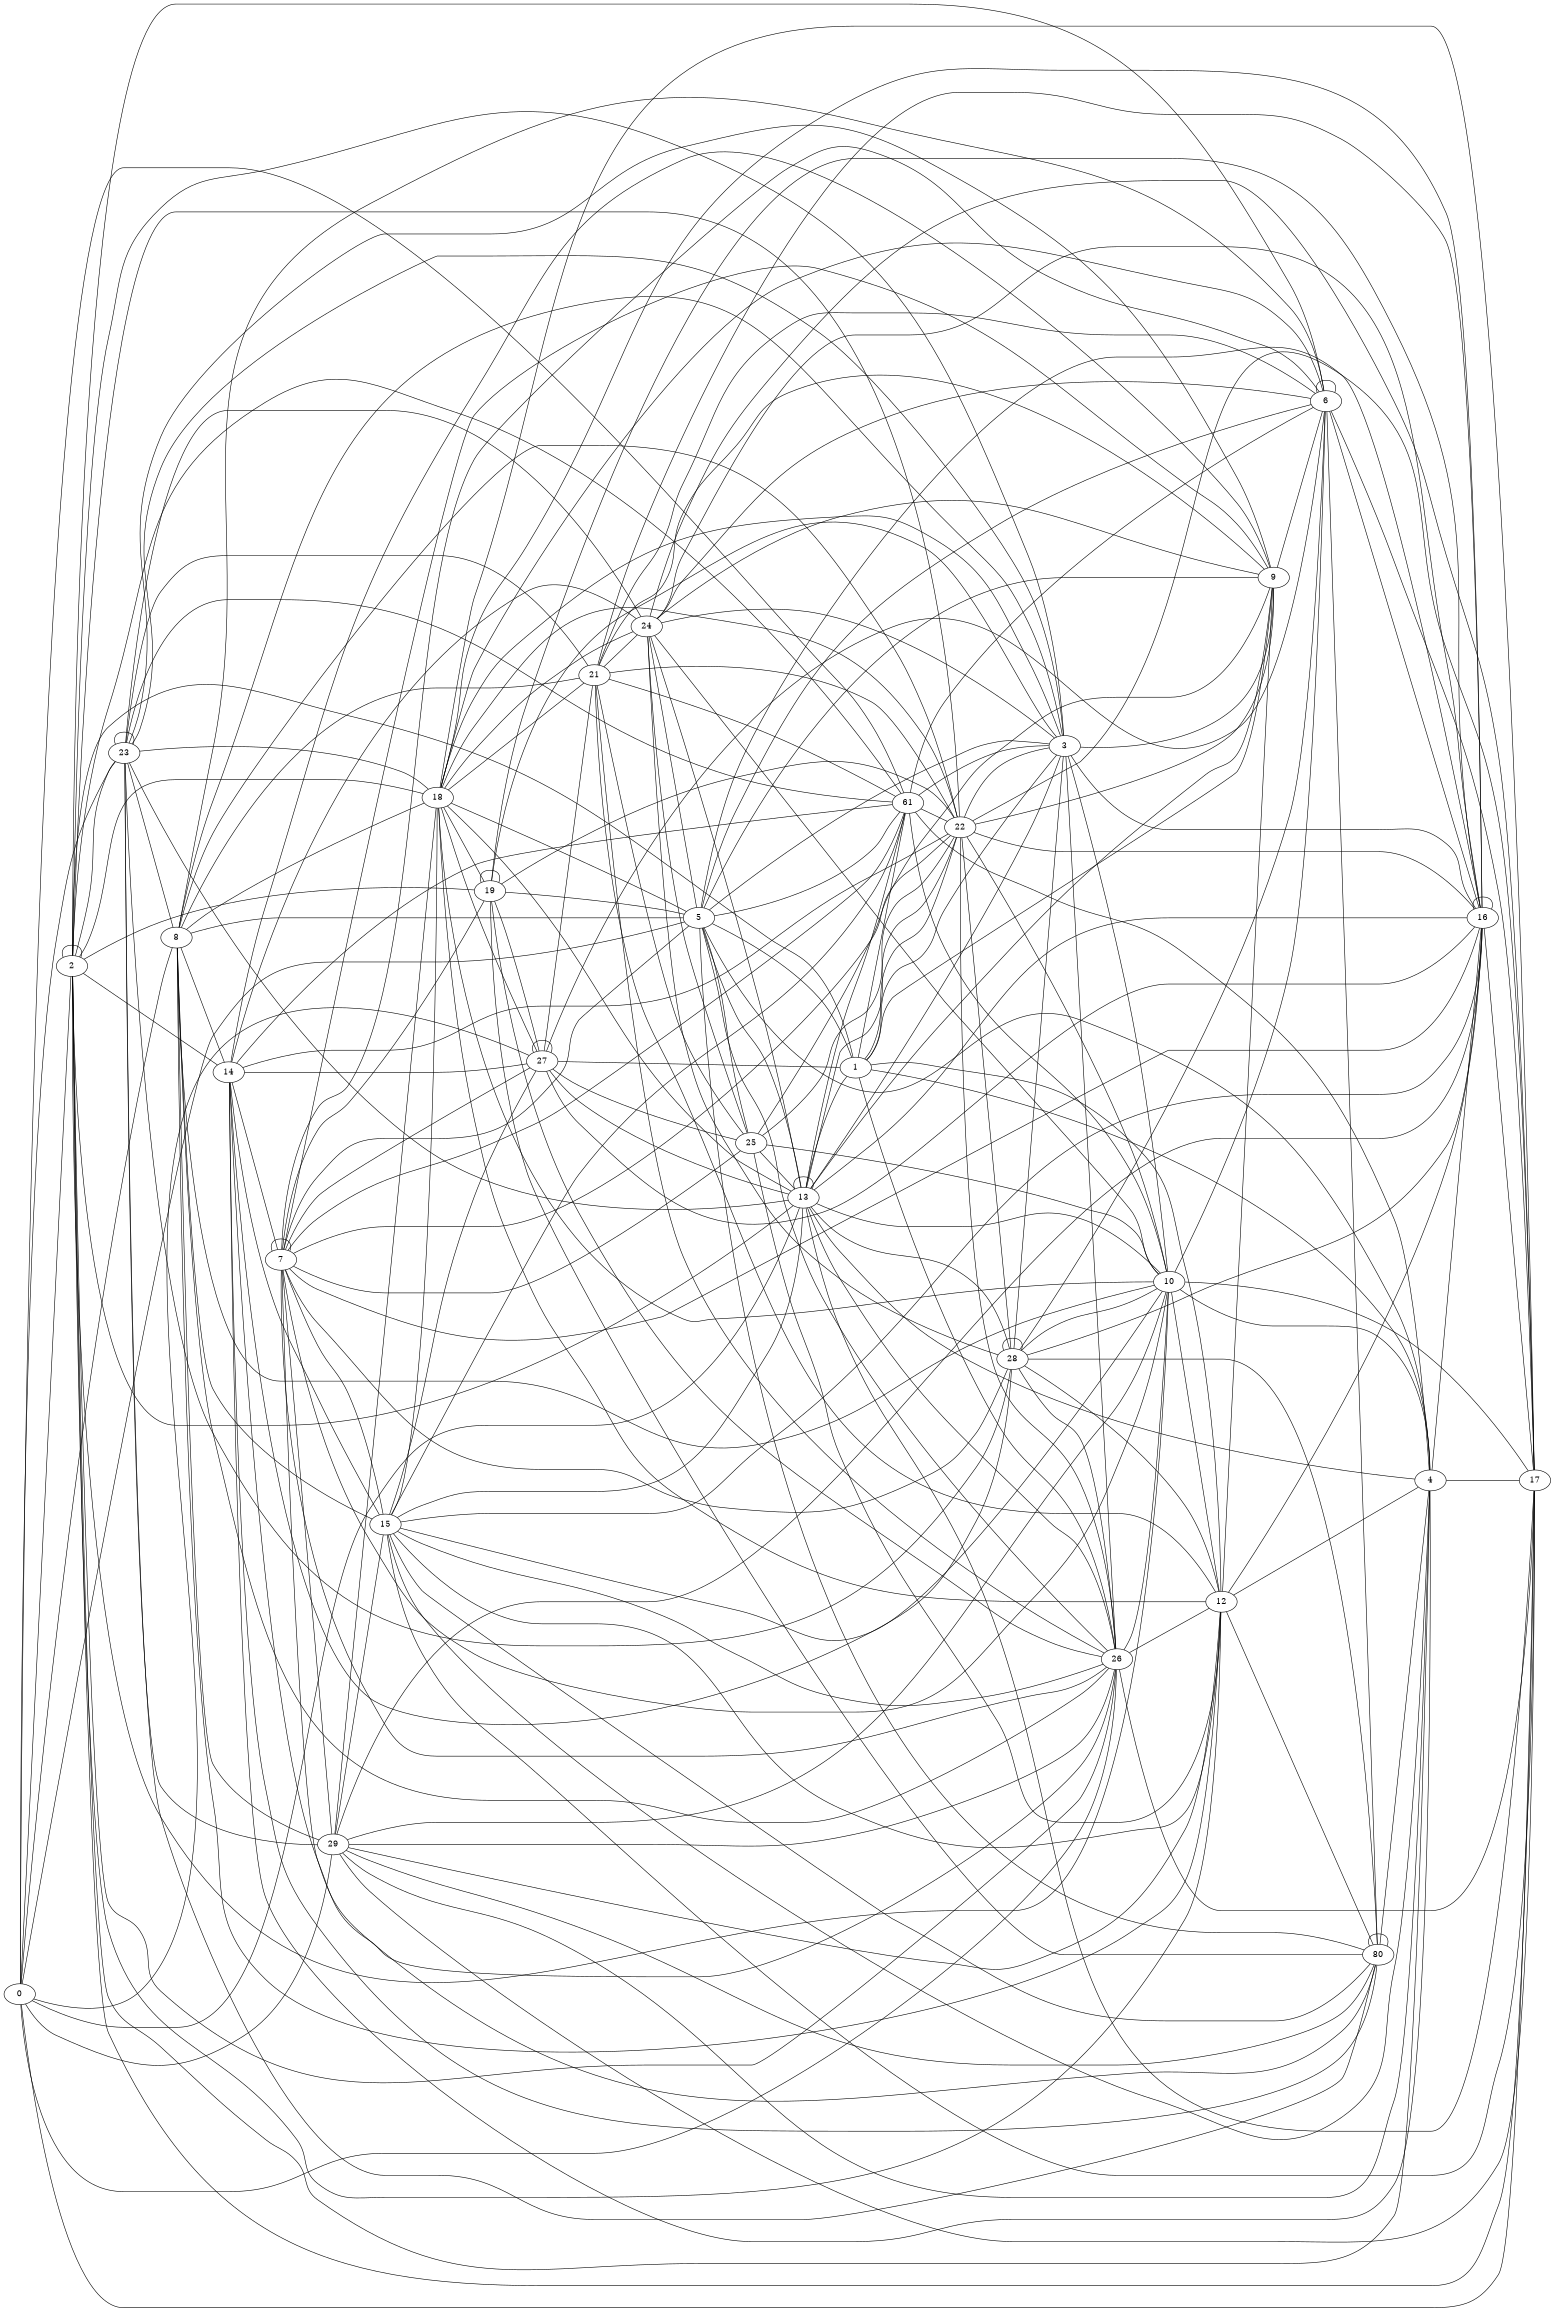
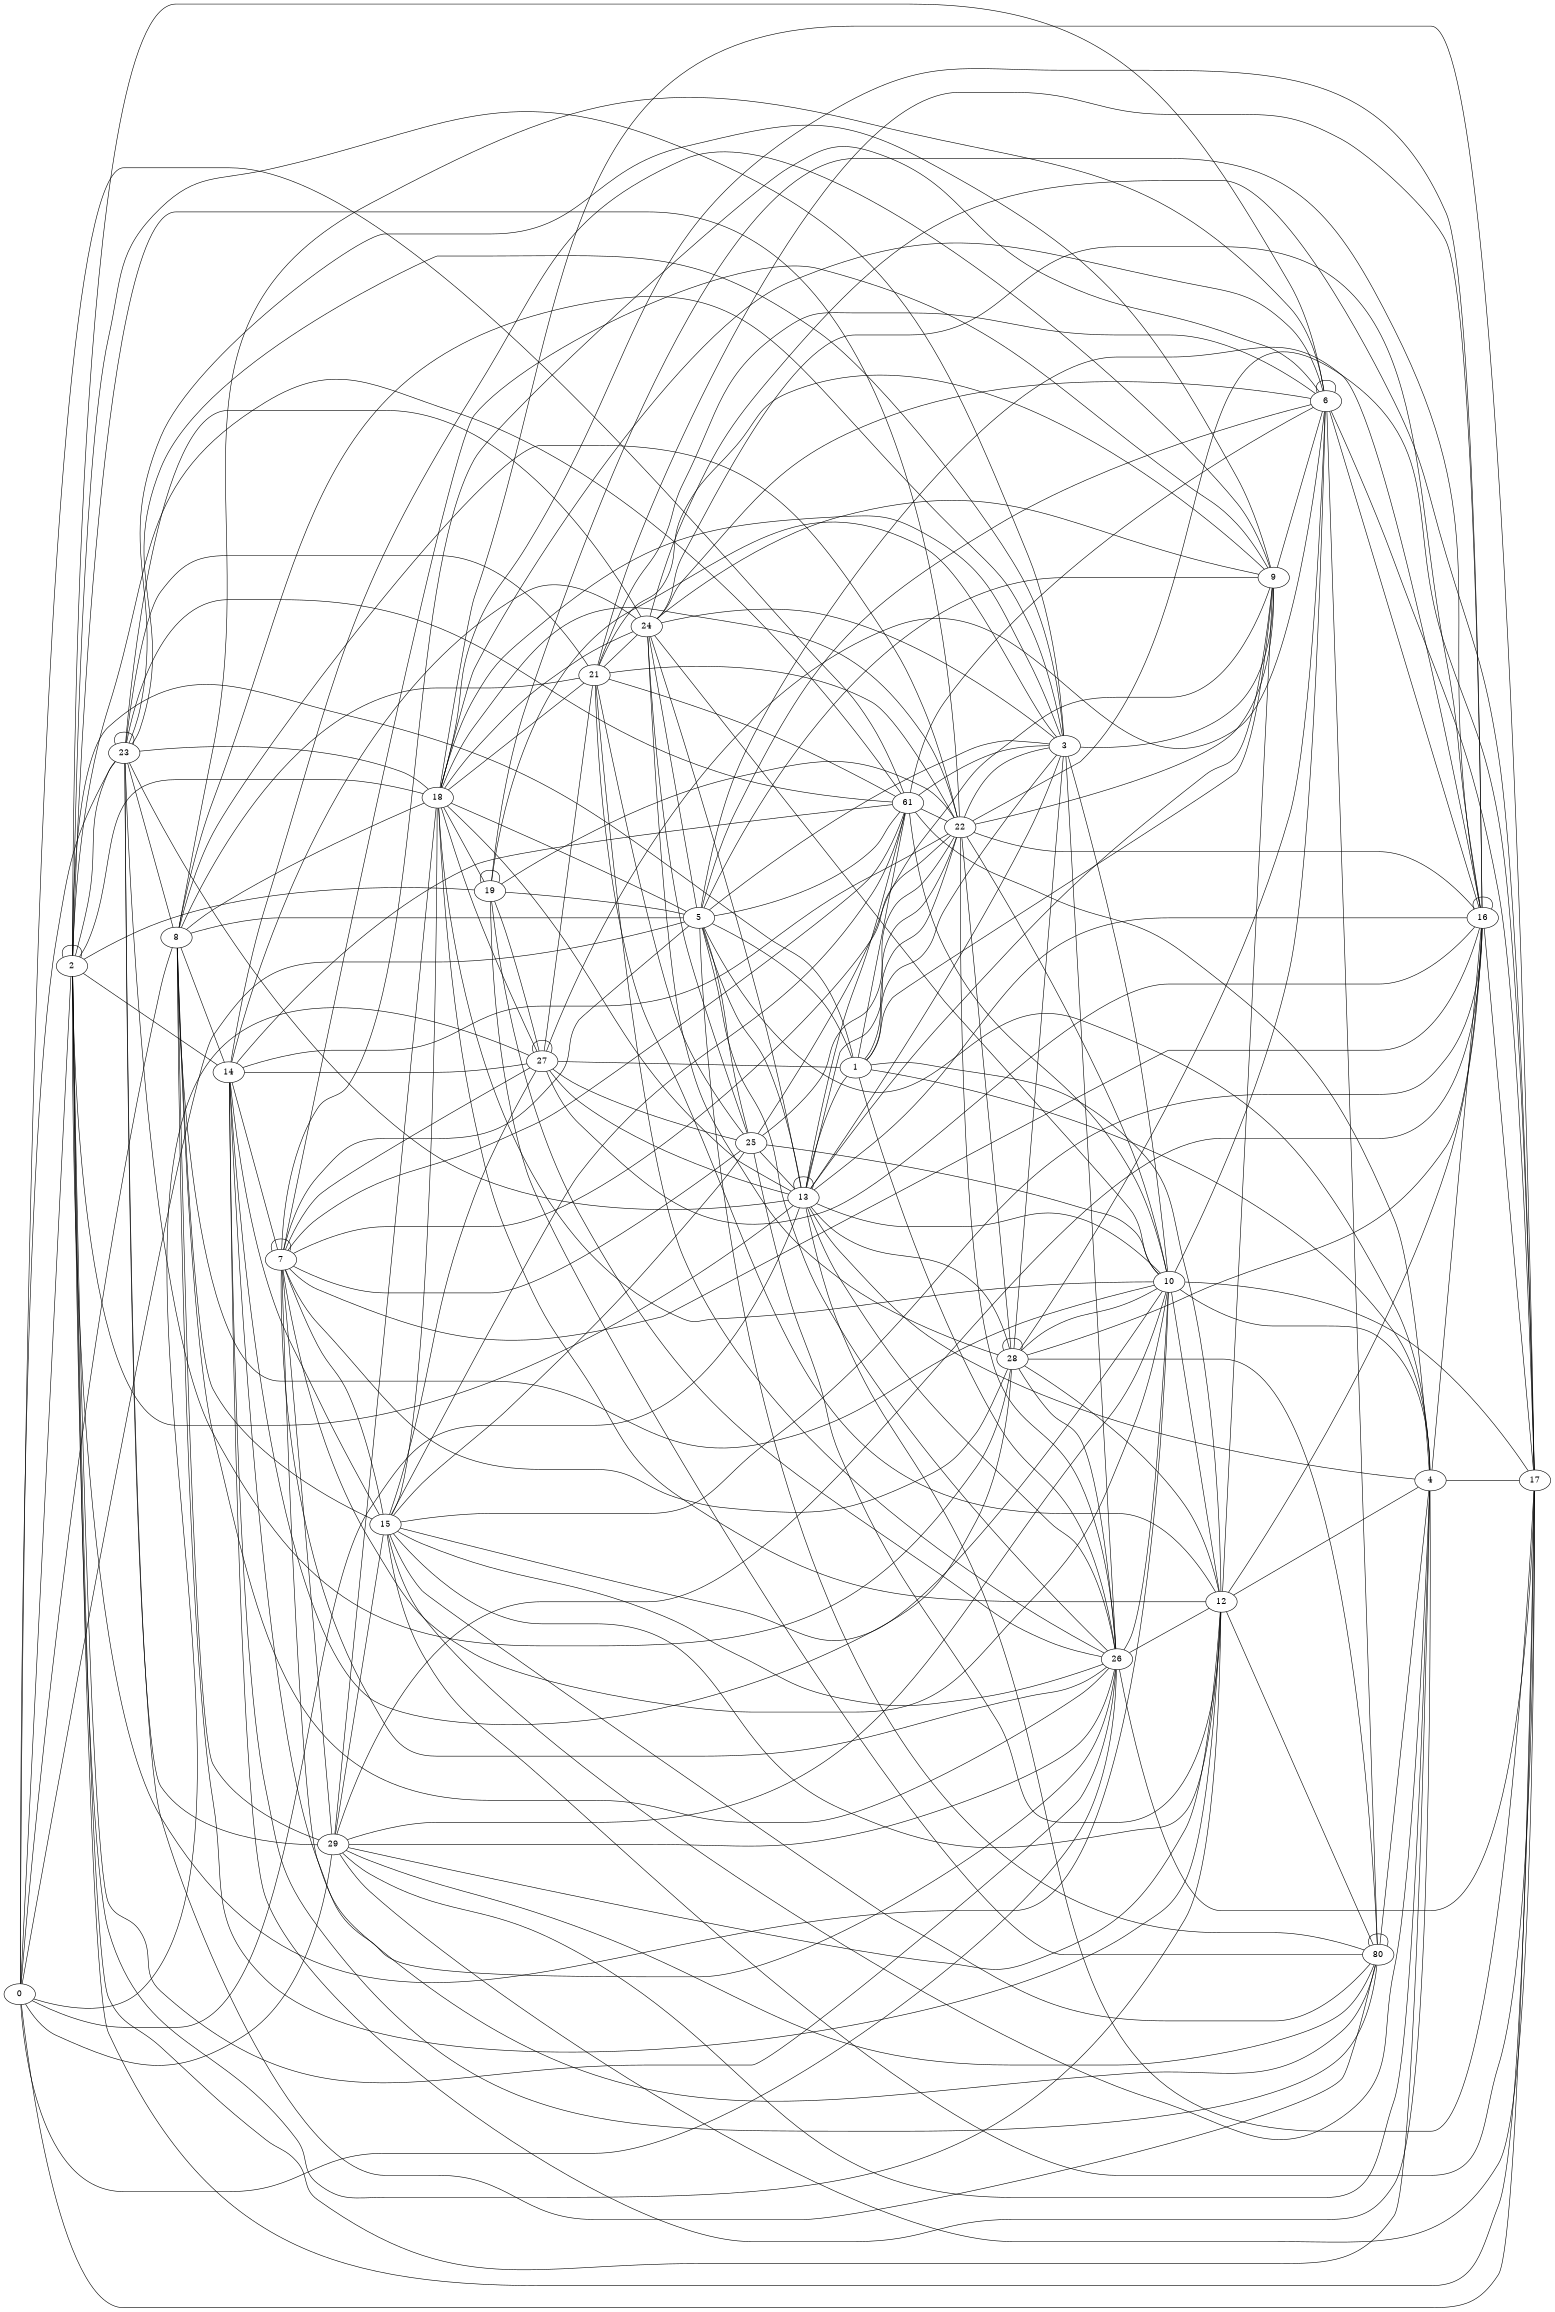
edge "3" -- "16": removed
edge "19" -- "7": removed
edge "13" -- "15": now "25" -- "15"
